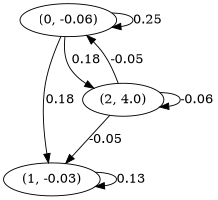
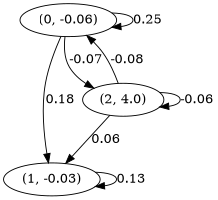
edge "(0, -0.06)" -> "(2, 4.0)": label "0.18" -> "-0.07"
edge "(2, 4.0)" -> "(0, -0.06)": label "-0.05" -> "-0.08"
edge "(2, 4.0)" -> "(1, -0.03)": label "-0.05" -> "0.06"
